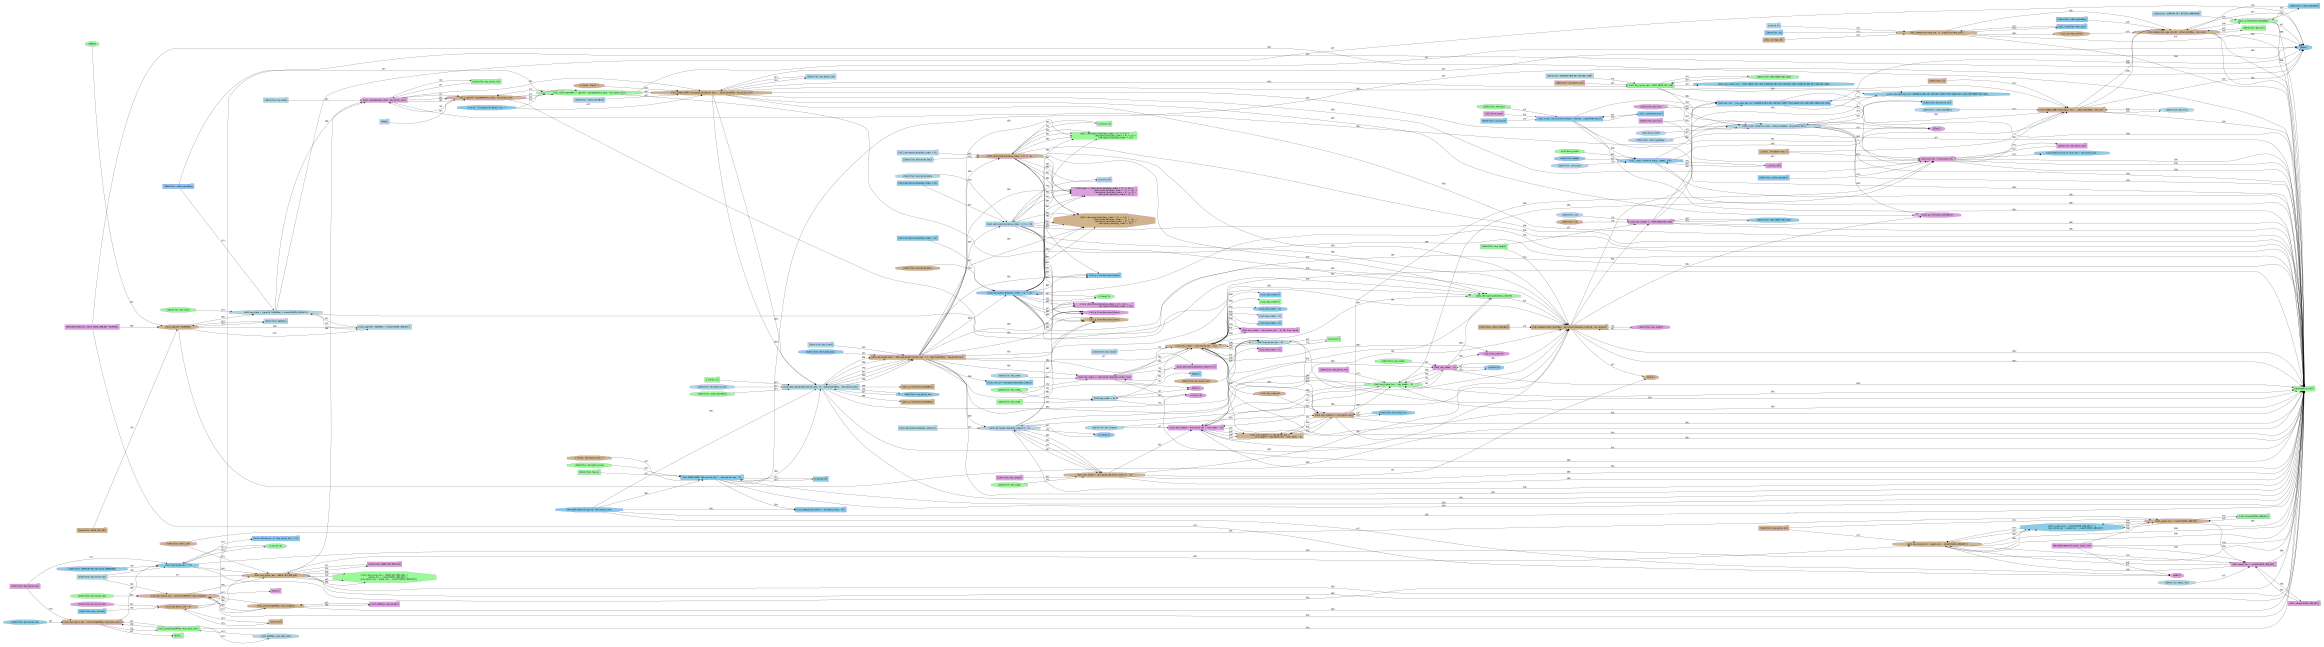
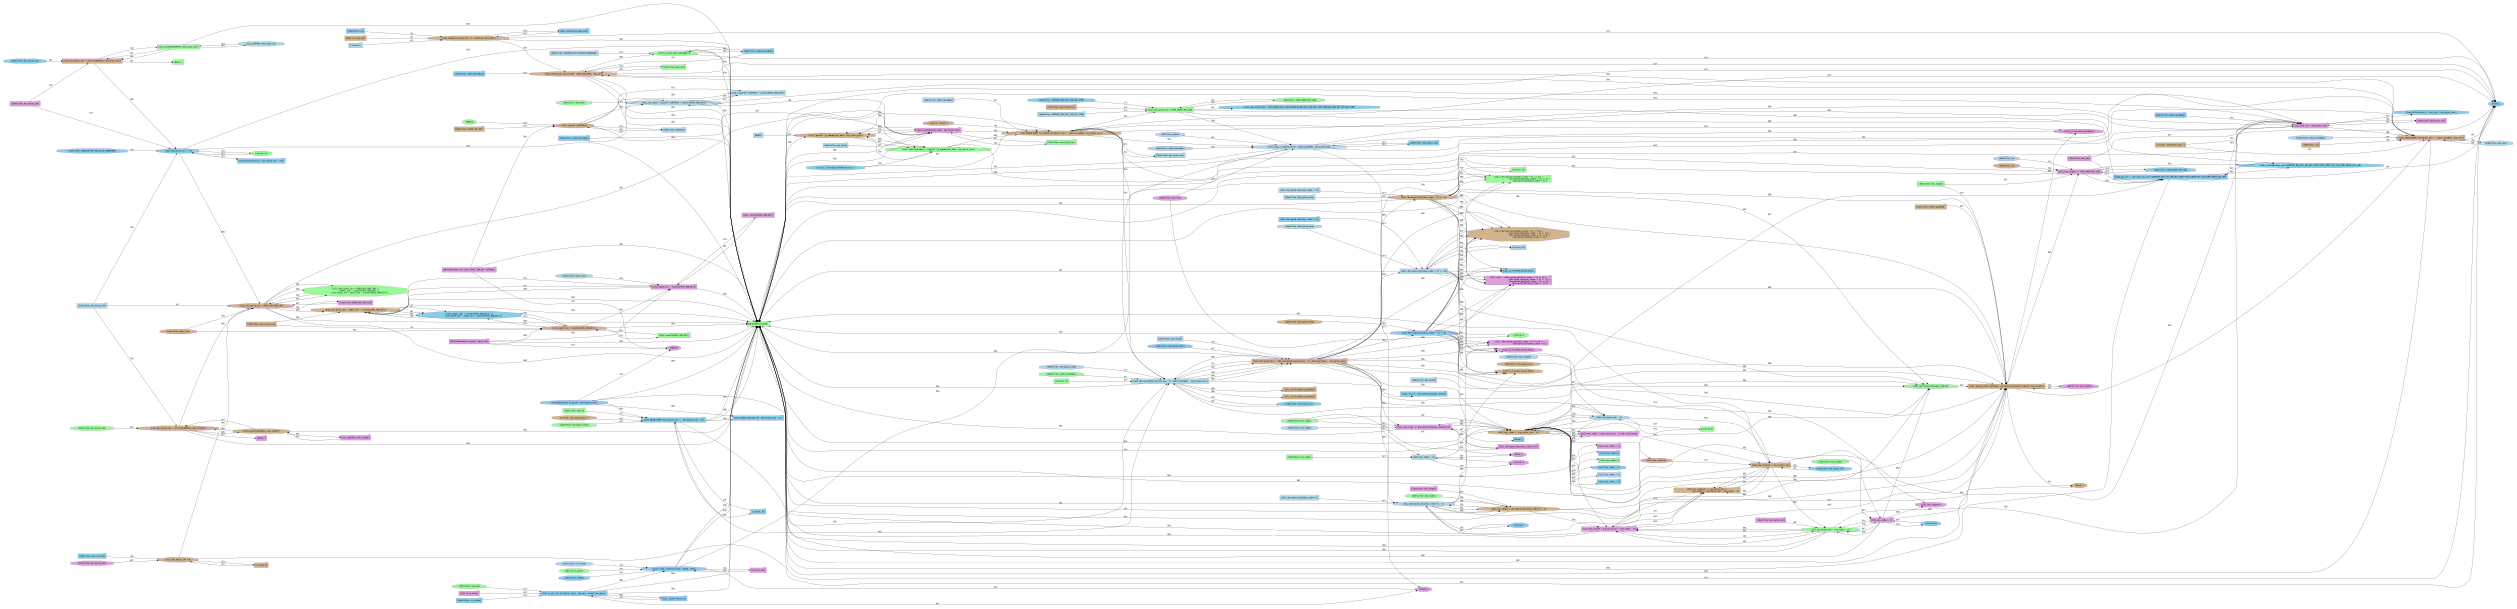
node "(Call,sa->wpa.ptk+32)": removed
node "(Identifier,AIRPDCAP_WPA_KEY_VER_AES_CCMP)": added
node "(Call,decrypted_data[key_index + 4])": removed
edge "(Call,(guint8 *)g_memdup(key_data, key_bytes_len))" -> "(MethodReturn,RET)": reversed
